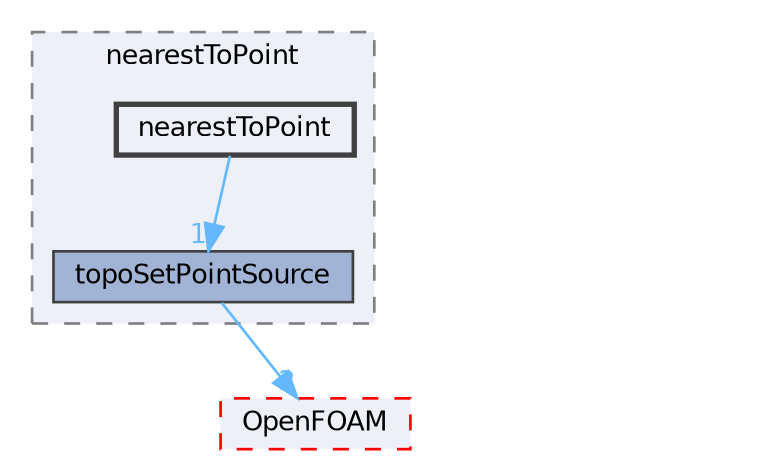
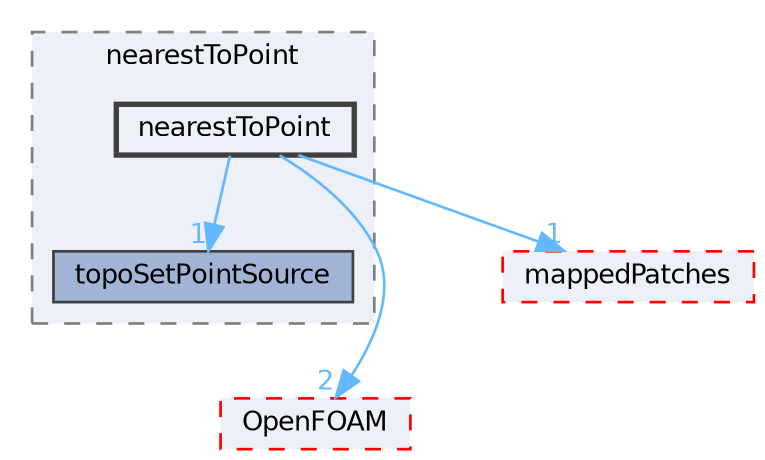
node "mappedPatches": added
edge "topoSetPointSource" -> "OpenFOAM": now "nearestToPoint" -> "OpenFOAM"
